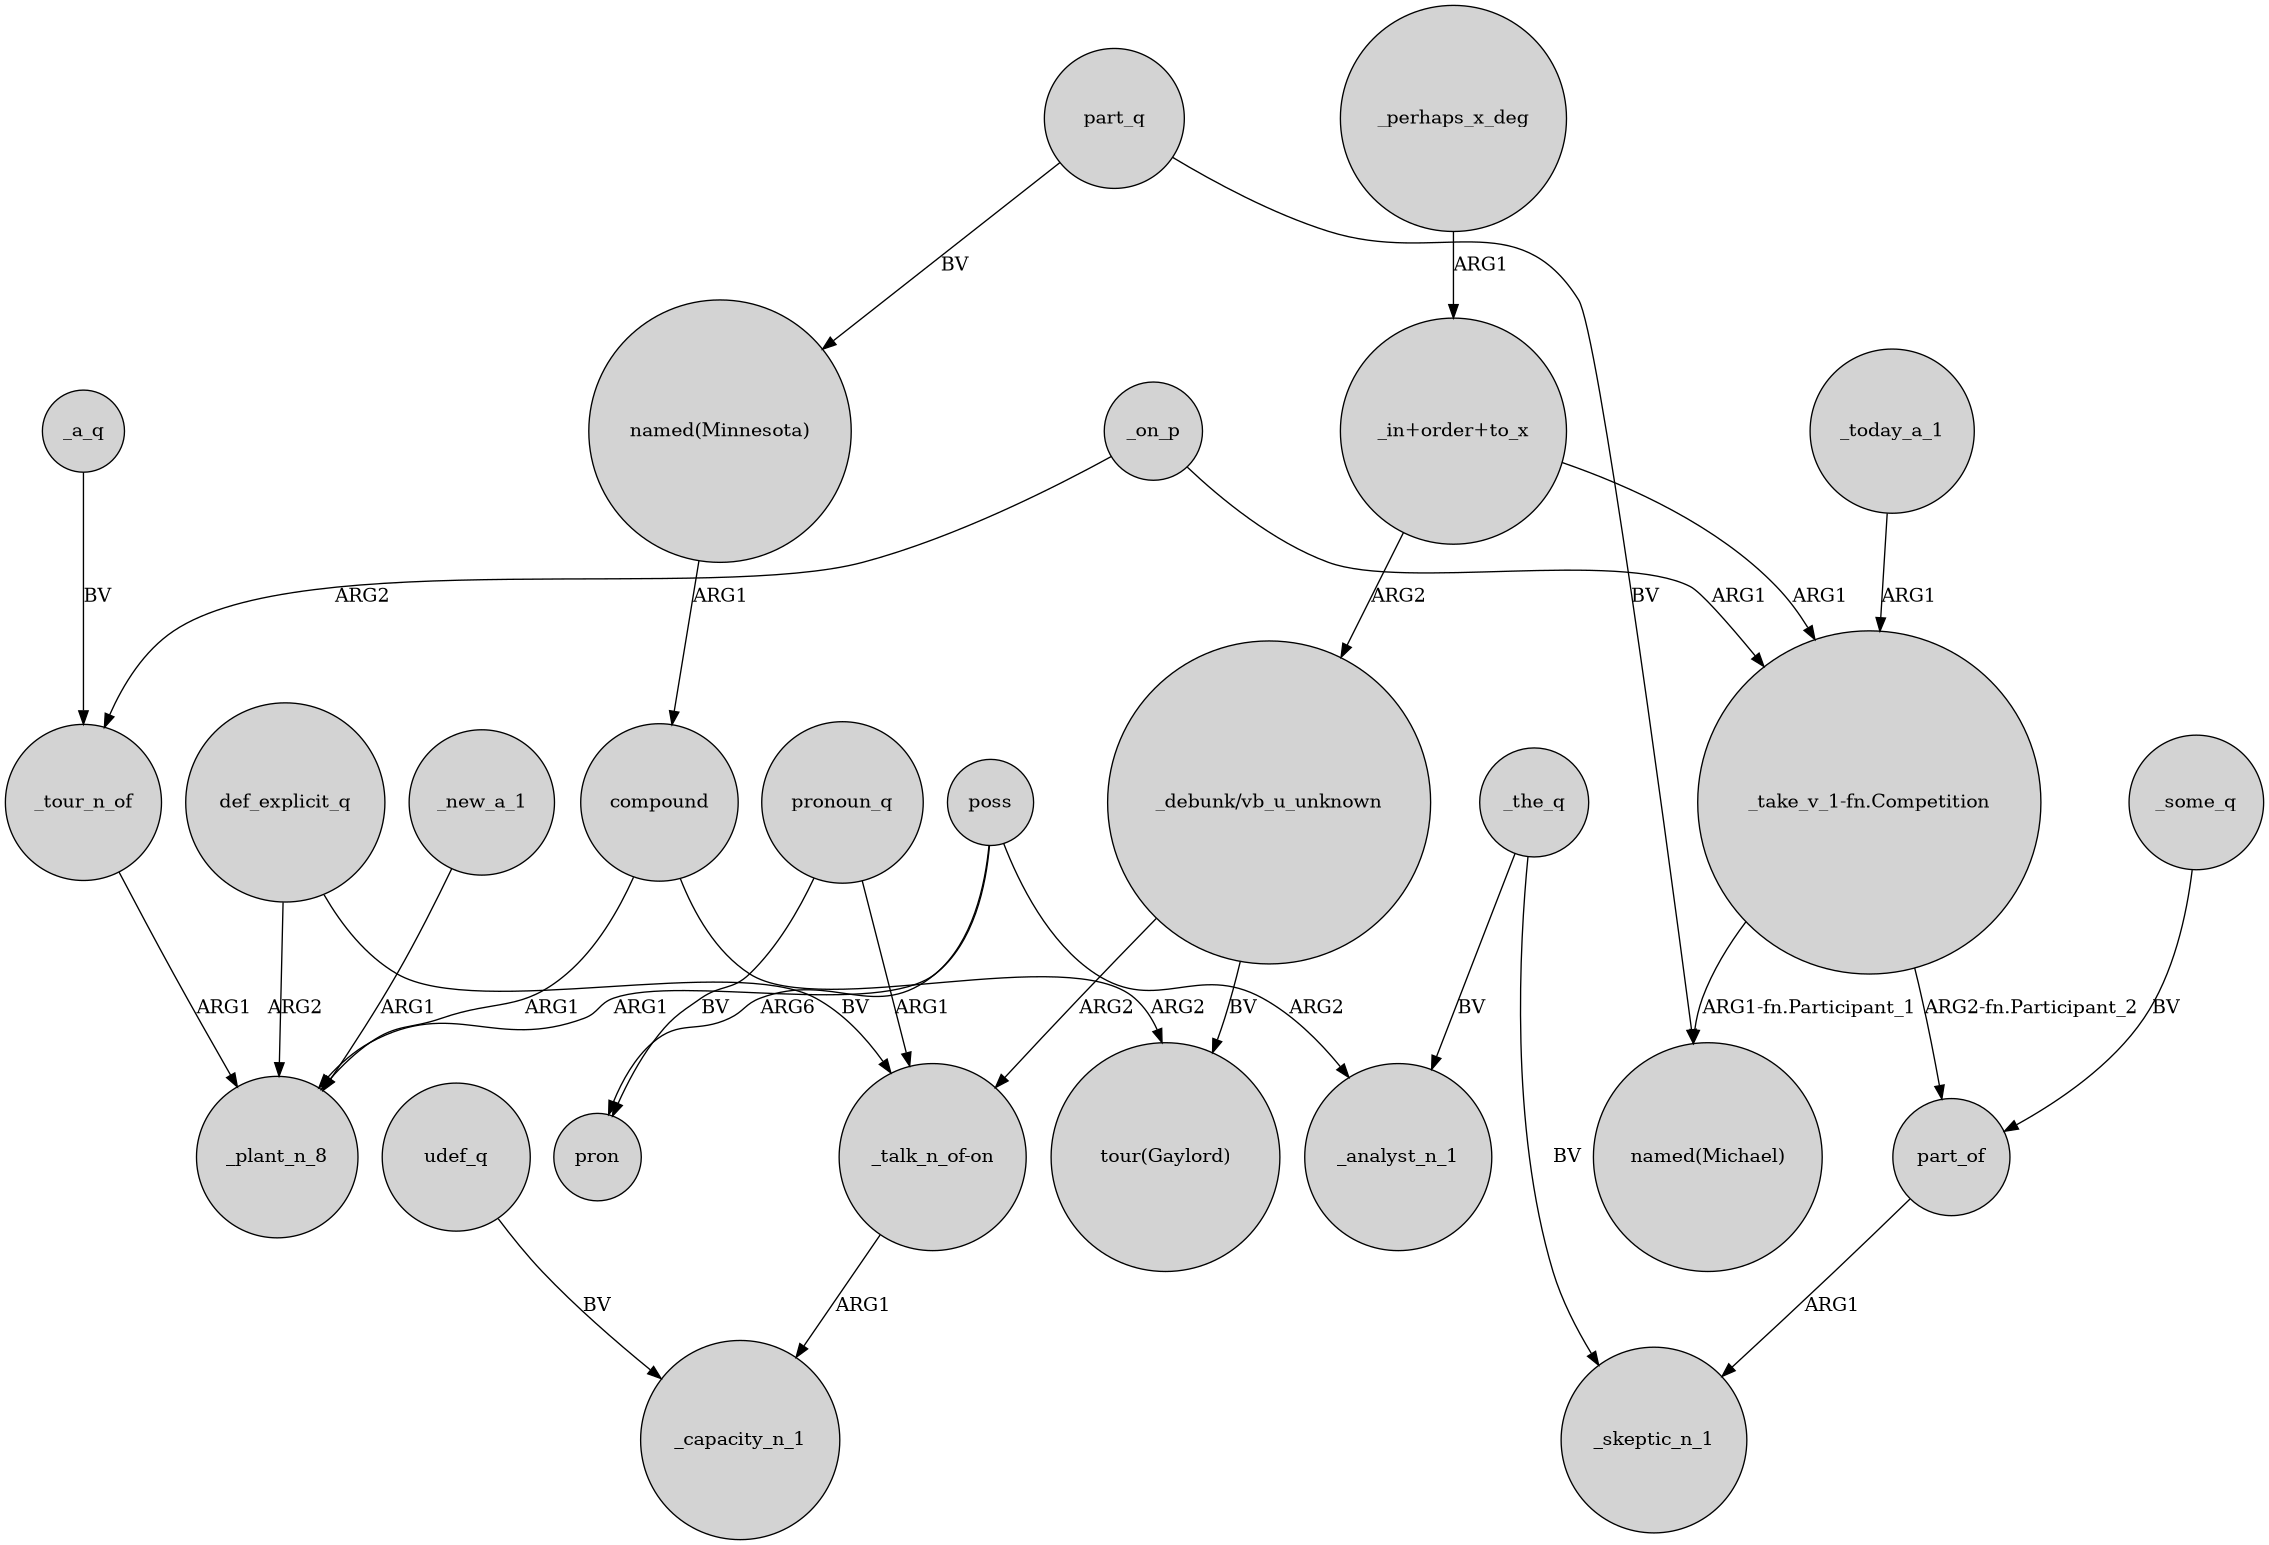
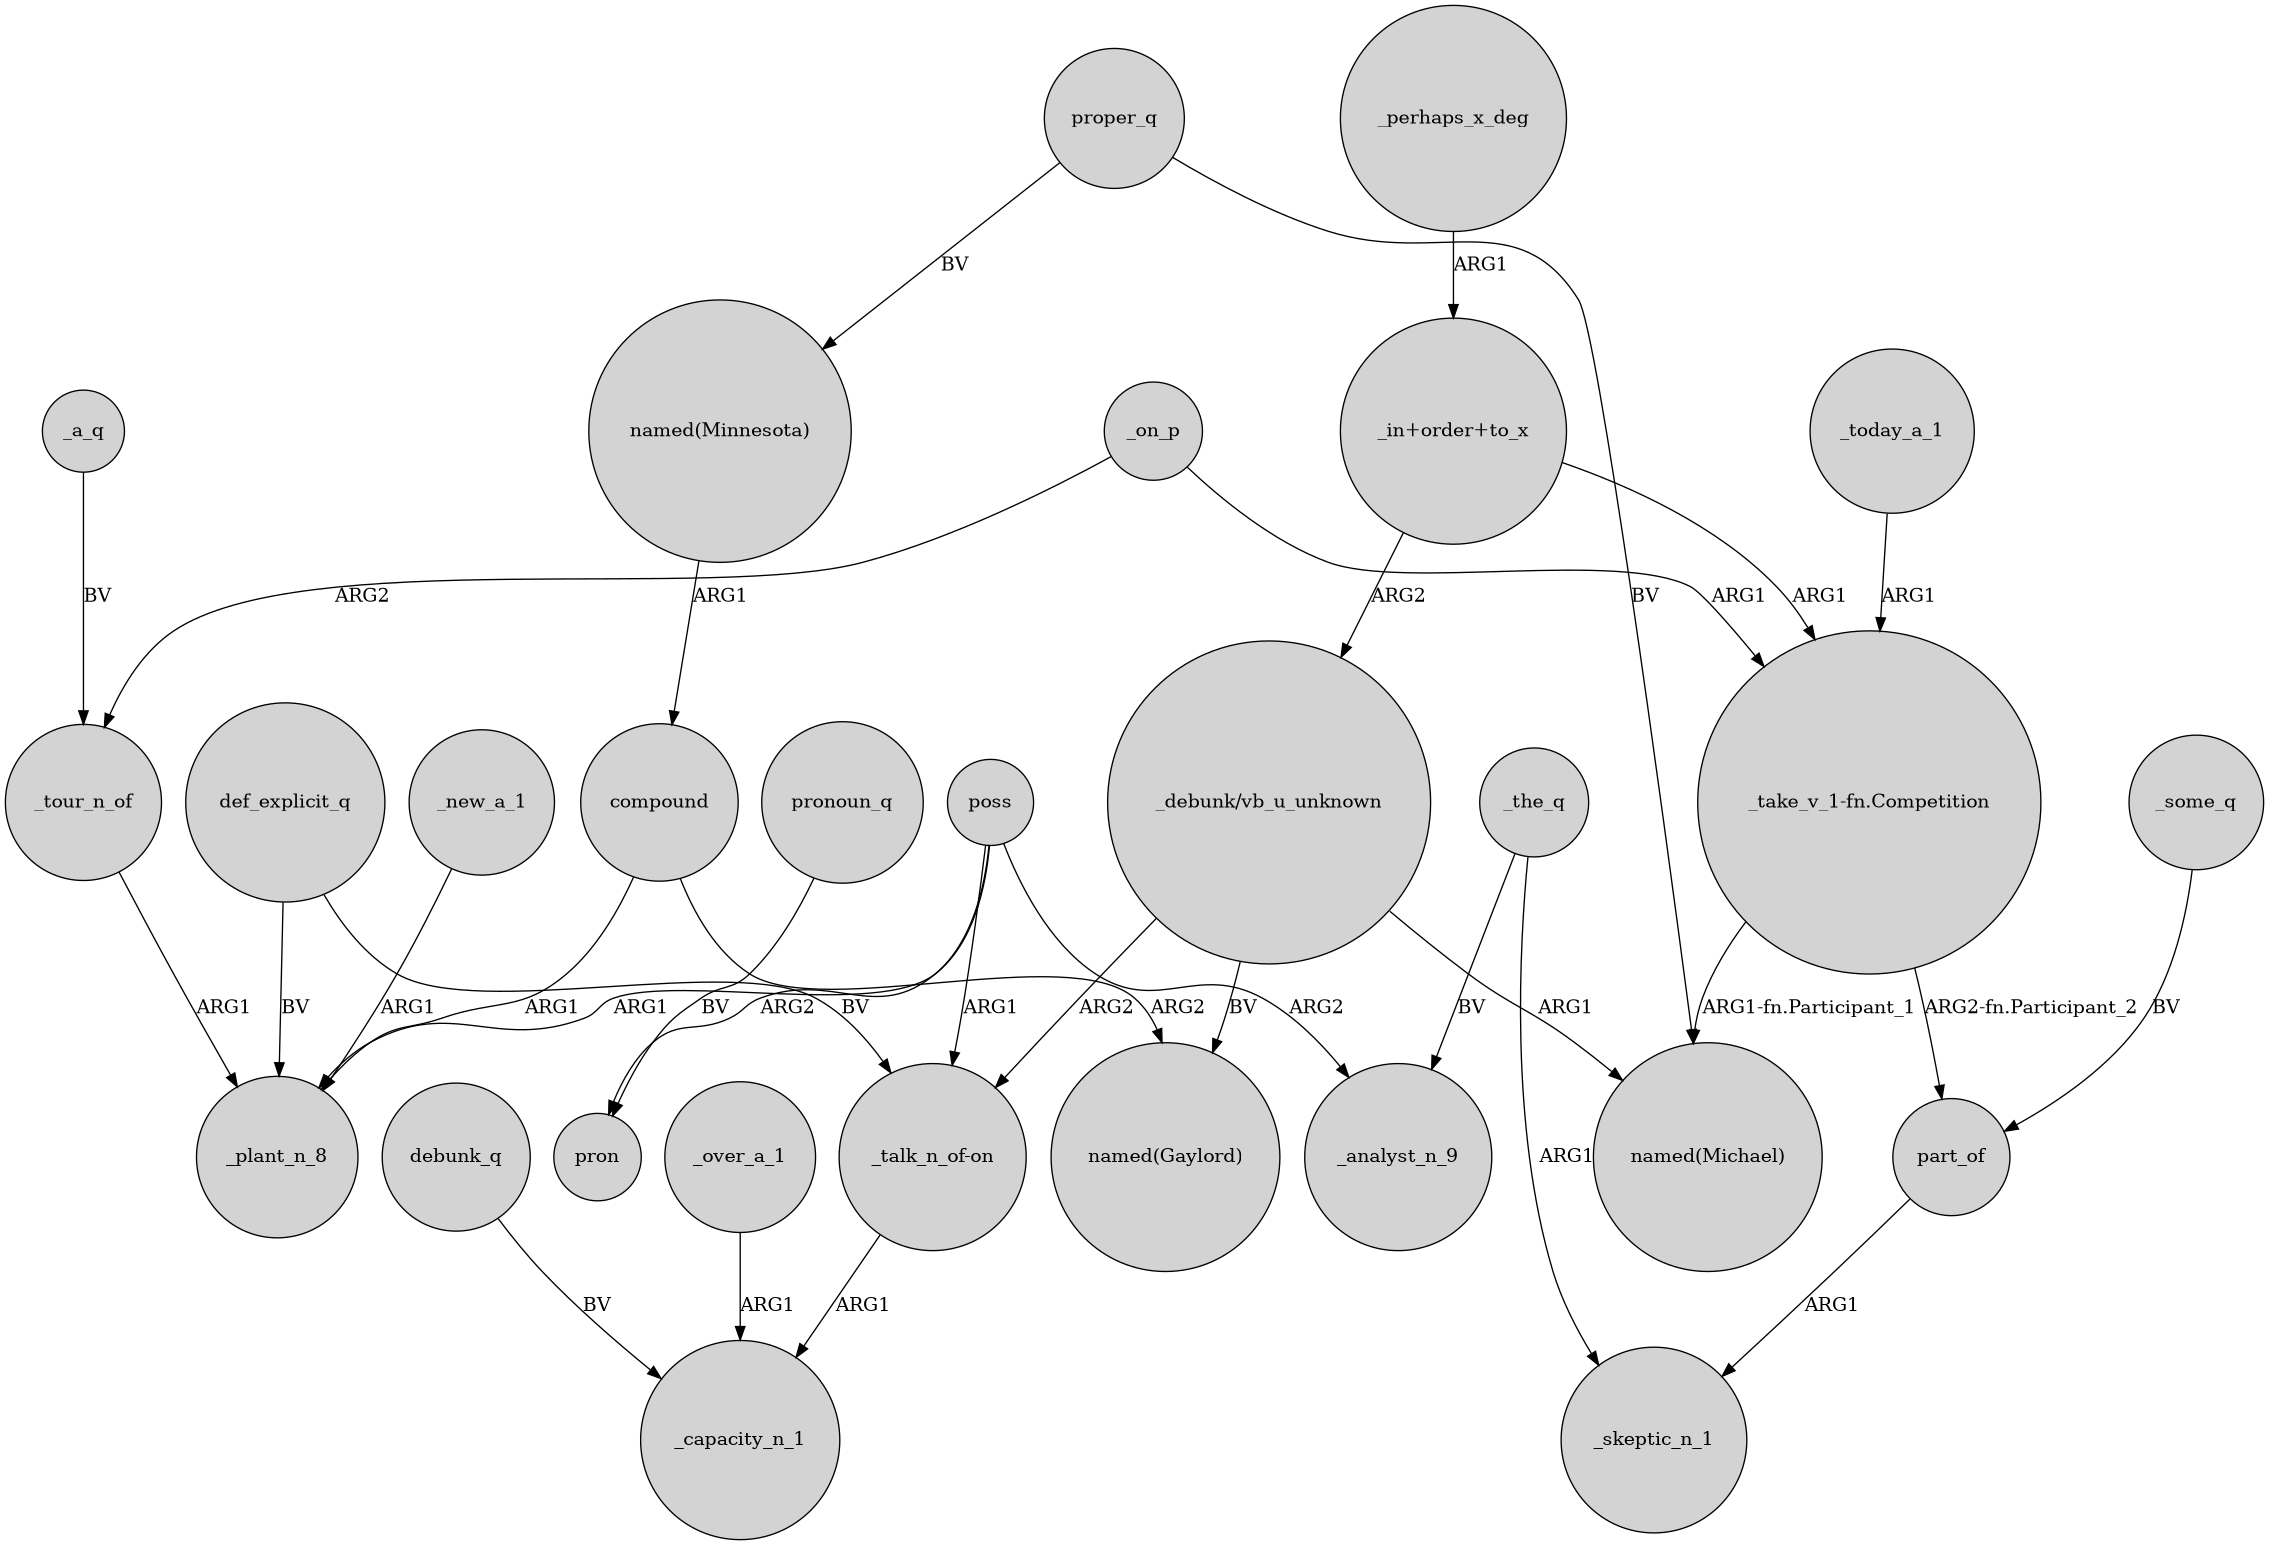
node "part_q": label "part_q" -> "proper_q"
edge "pronoun_q" -> "_talk_n_of-on": now "poss" -> "_talk_n_of-on"
edge "_debunk/vb_u_unknown" -> "named(Michael)": added, label "ARG1"
edge "def_explicit_q" -> "_plant_n_8": label "ARG2" -> "BV"
edge "poss" -> "pron": label "ARG6" -> "ARG2"
node "udef_q": label "udef_q" -> "debunk_q"
node "_over_a_1": added
node "tour(Gaylord)": label "tour(Gaylord)" -> "named(Gaylord)"
node "_analyst_n_1": label "_analyst_n_1" -> "_analyst_n_9"
edge "_the_q" -> "_skeptic_n_1": label "BV" -> "ARG1"
